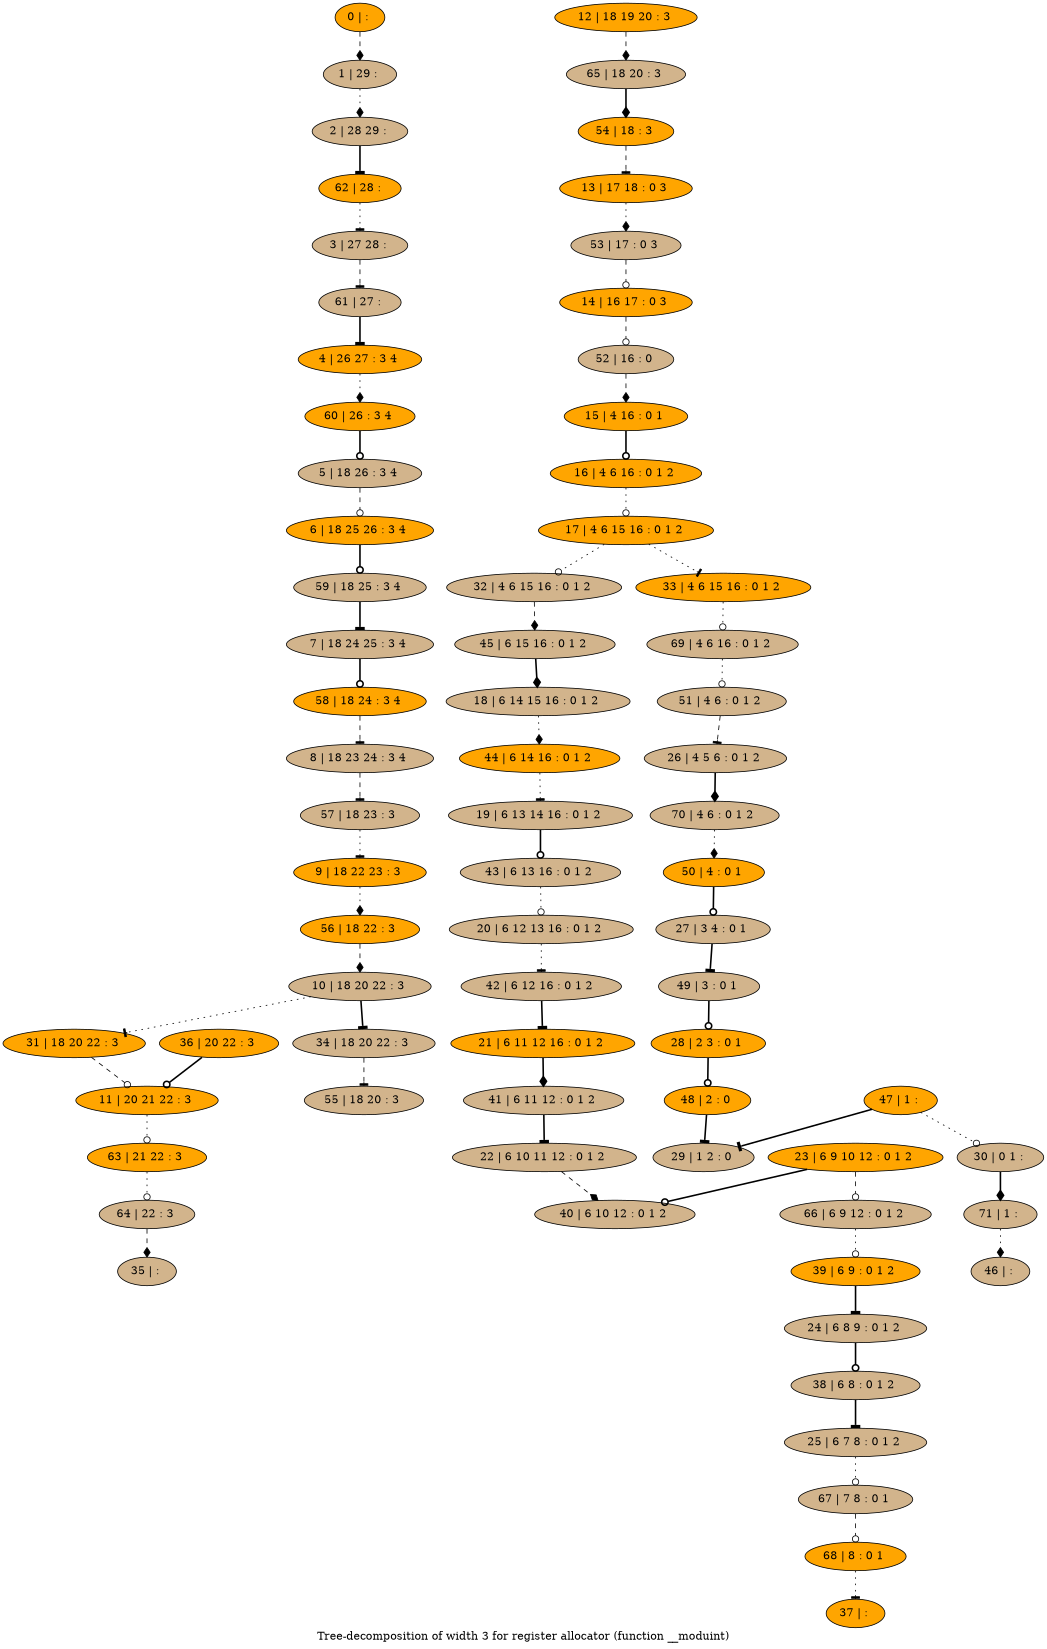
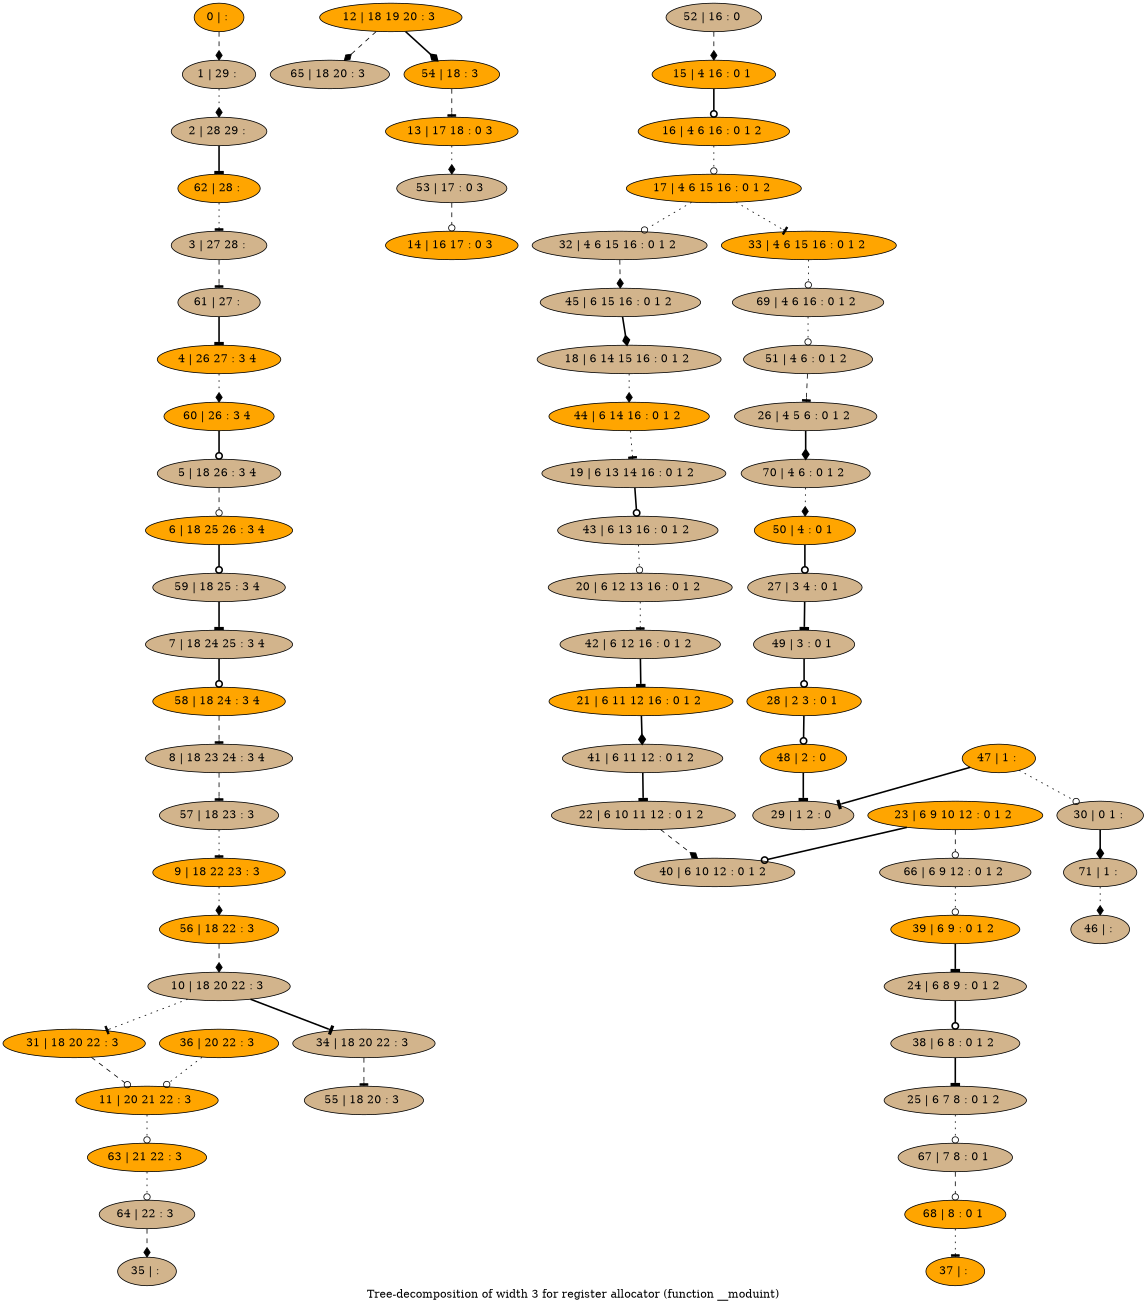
edge "65 | 18 20 : 3" -> "54 | 18 : 3": now "12 | 18 19 20 : 3" -> "54 | 18 : 3"
edge "14 | 16 17 : 0 3" -> "52 | 16 : 0": removed
edge "36 | 20 22 : 3" -> "11 | 20 21 22 : 3": style bold -> dotted
